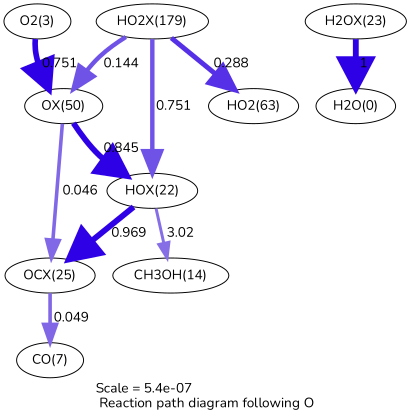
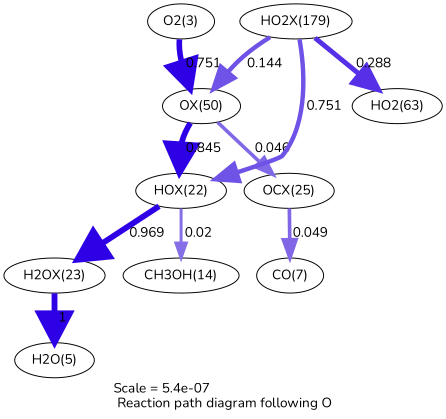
node "H2O(0)": label "H2O(0)" -> "H2O(5)"
edge "HOX(22)" -> "OCX(25)": now "HOX(22)" -> "H2OX(23)"
edge "HOX(22)" -> "CH3OH(14)": label " 3.02" -> " 0.02"
